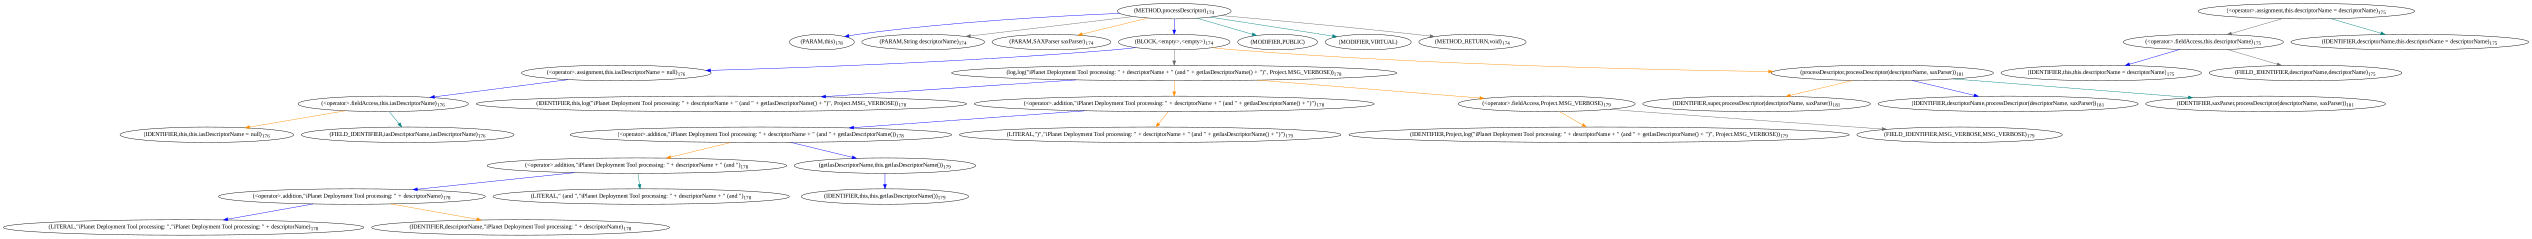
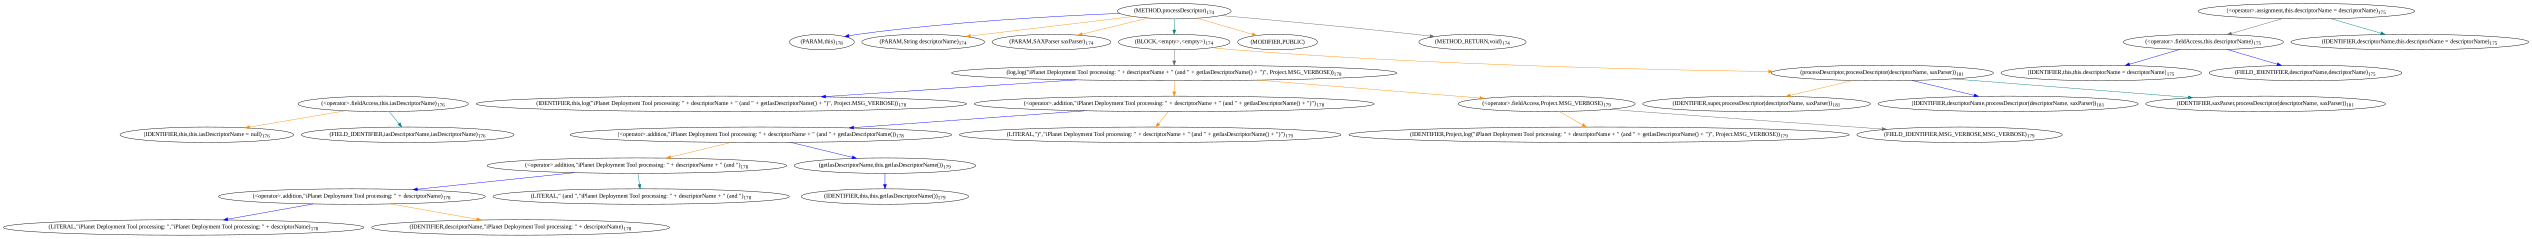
edge "(METHOD,processDescriptor)" -> "(BLOCK,<empty>,<empty>)": color blue -> teal
edge "(METHOD,processDescriptor)" -> "(PARAM,String descriptorName)": color gray40 -> darkorange
edge "(METHOD,processDescriptor)" -> "(MODIFIER,PUBLIC)": color teal -> darkorange
node "(MODIFIER,VIRTUAL)": removed
edge "(<operator>.fieldAccess,this.descriptorName)" -> "(FIELD_IDENTIFIER,descriptorName,descriptorName)": color gray40 -> blue
node "(<operator>.assignment,this.iasDescriptorName = null)": removed
